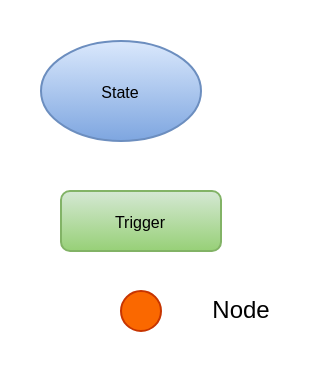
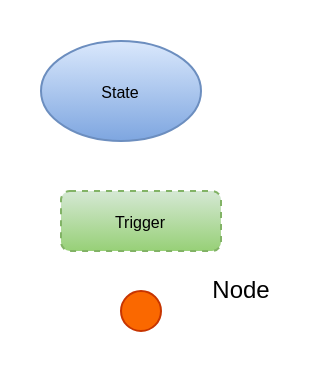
node "Trigger": style solid -> dashed
node "Node": moved (241, 311) -> (241, 291)
